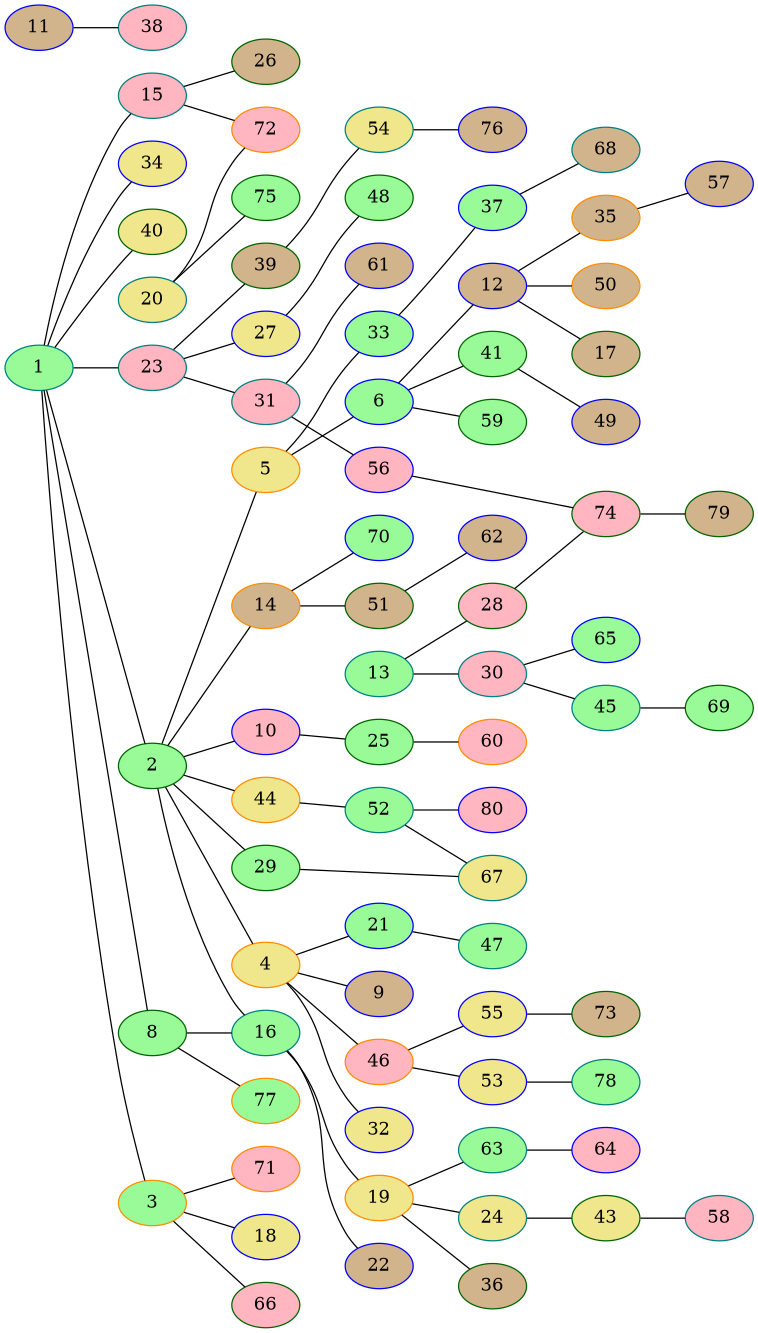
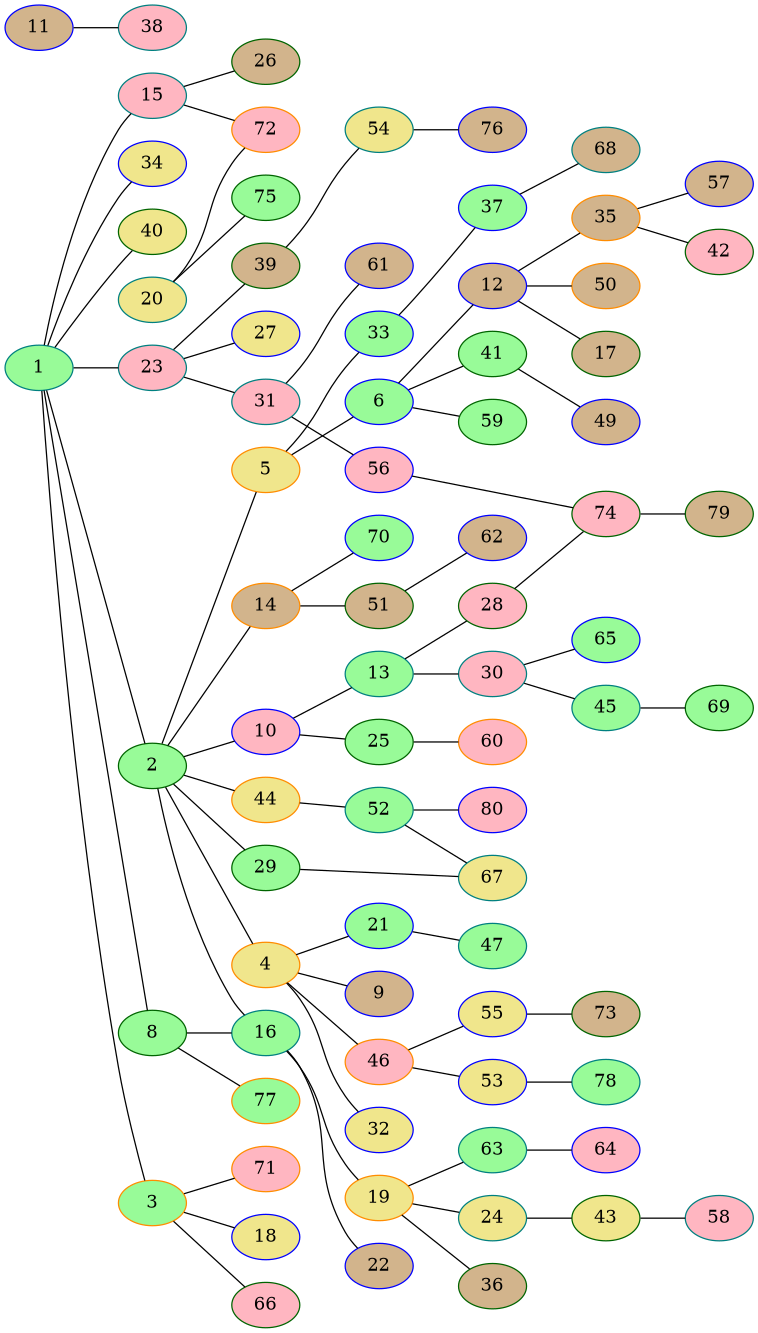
node "48": removed
node "42": added
edge "13" -- "10": added
